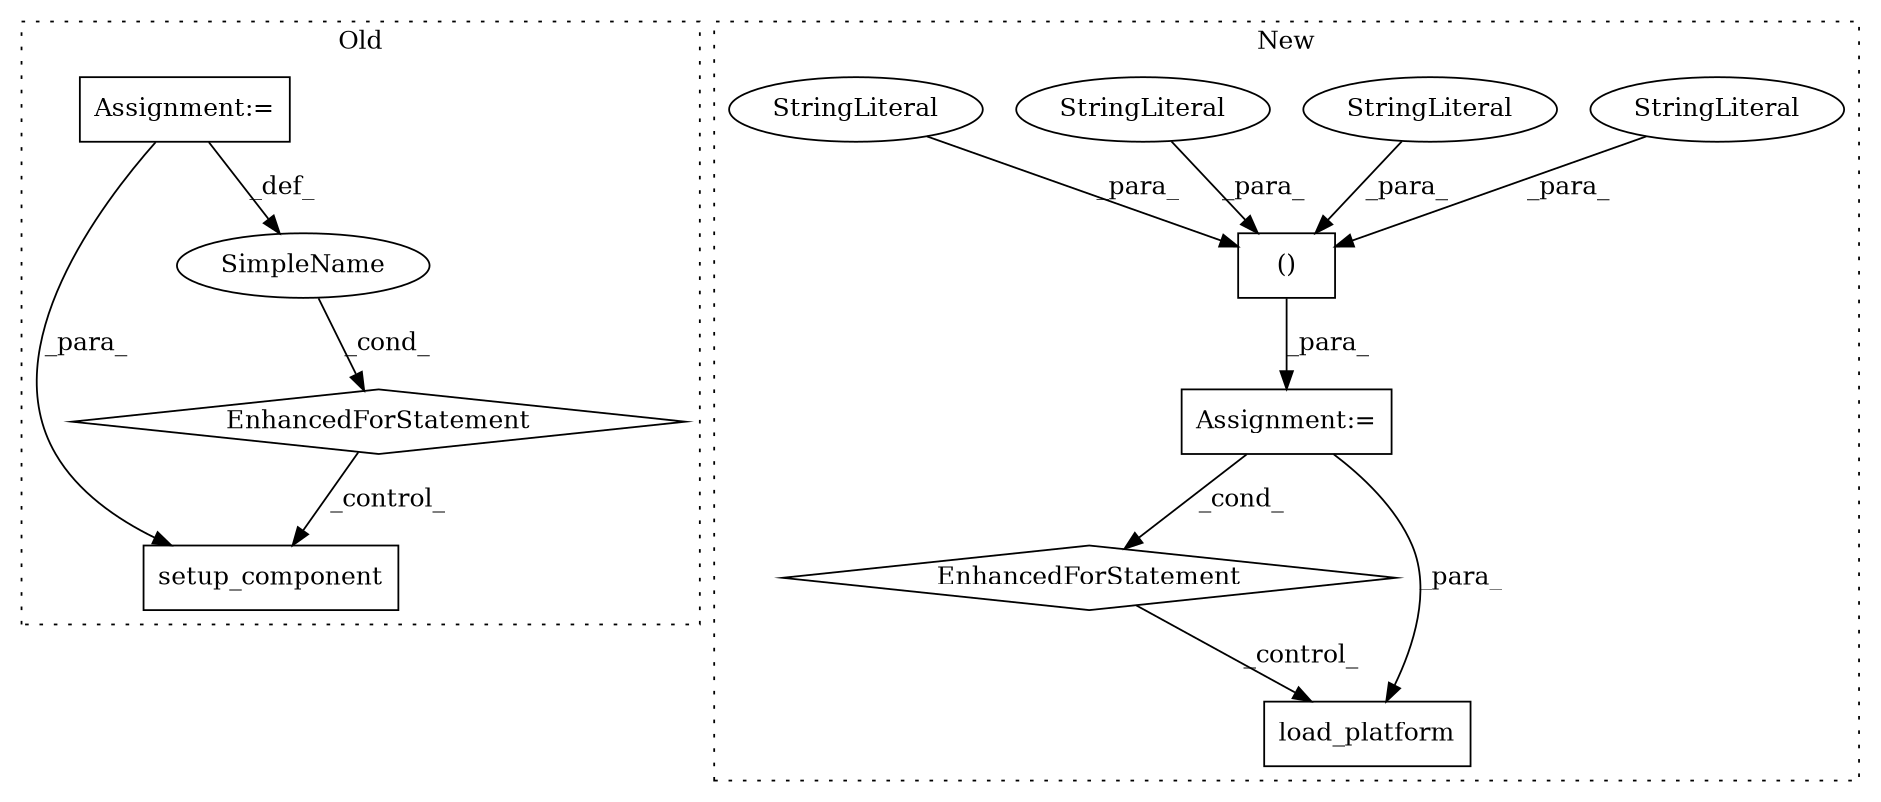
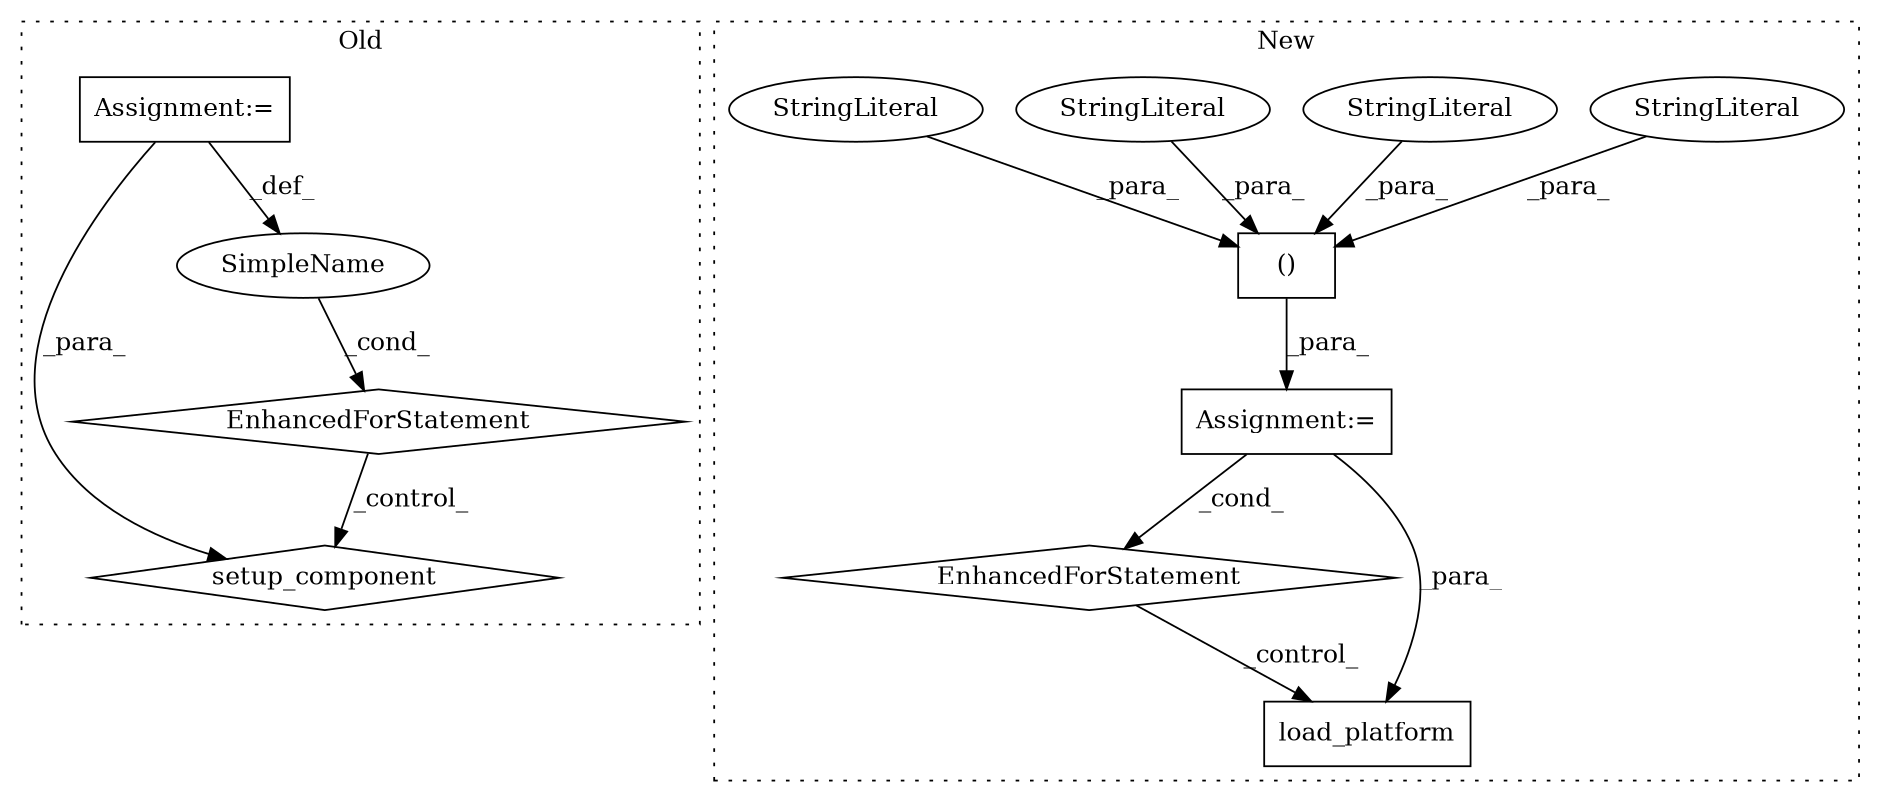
node "setup_component": shape box -> diamond
